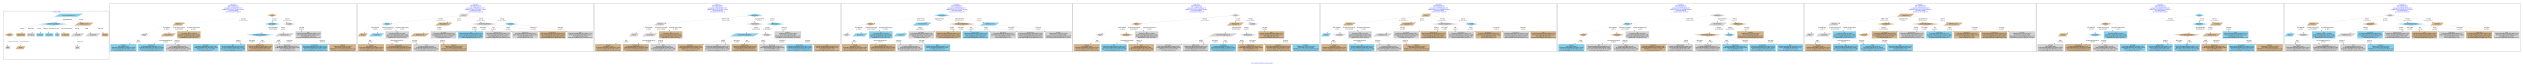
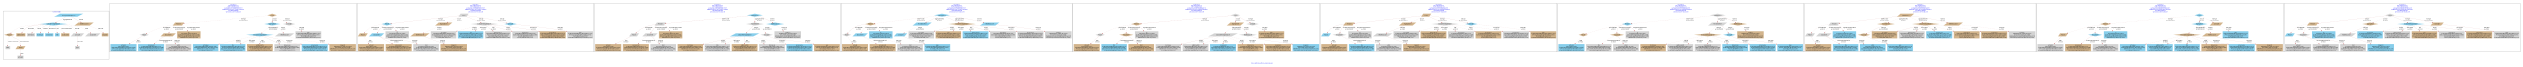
node "activeAt": added
